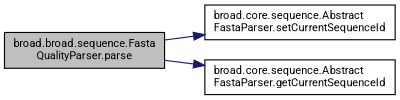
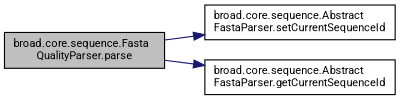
node "broad.broad.sequence.Fasta QualityParser.parse": label "broad.broad.sequence.Fasta QualityParser.parse" -> "broad.core.sequence.Fasta QualityParser.parse"
